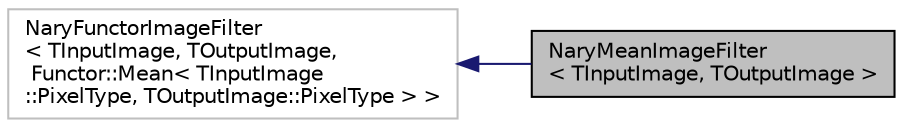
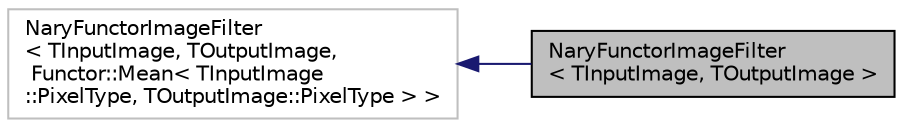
node "NaryMeanImageFilter < TInputImage, TOutputImage >": label "NaryMeanImageFilter < TInputImage, TOutputImage >" -> "NaryFunctorImageFilter < TInputImage, TOutputImage >"
